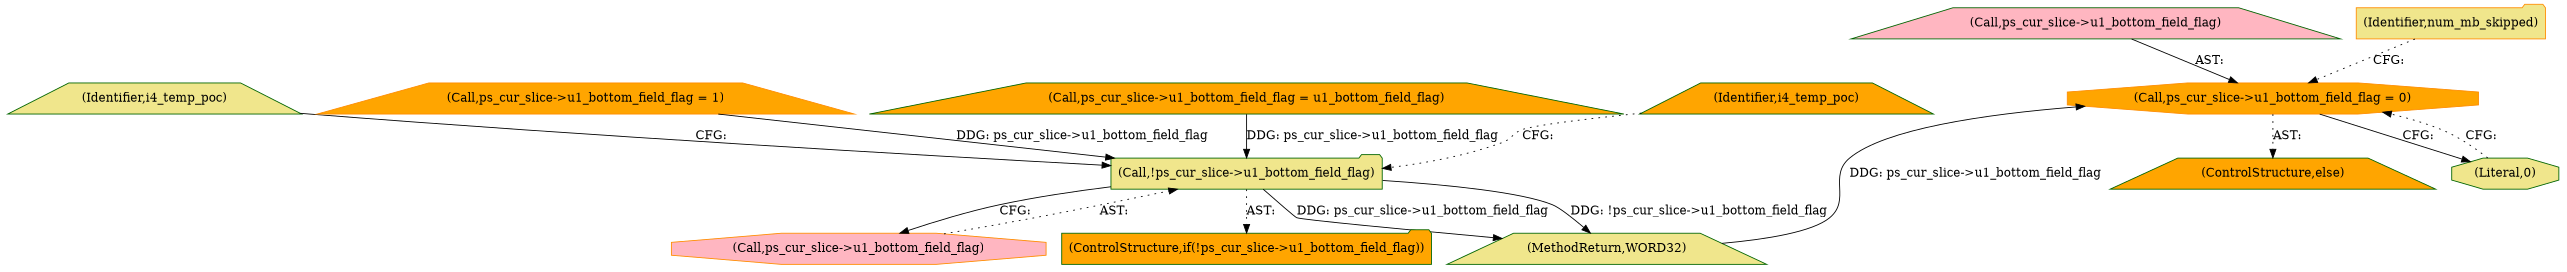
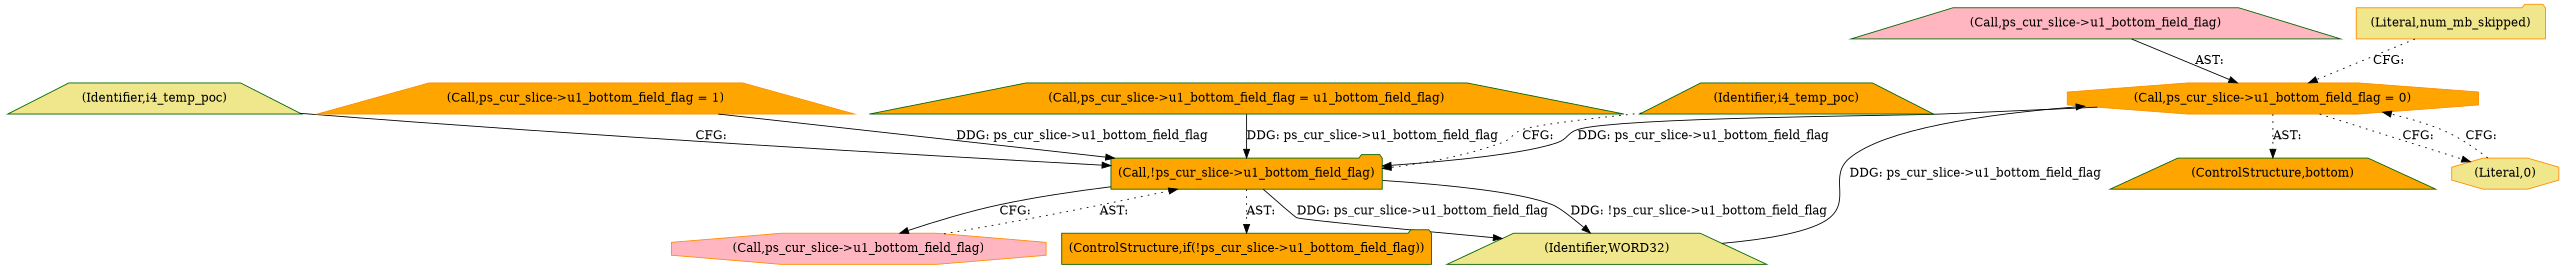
node "(Identifier,num_mb_skipped)": label "(Identifier,num_mb_skipped)" -> "(Literal,num_mb_skipped)"
edge "(Call,ps_cur_slice->u1_bottom_field_flag = 0)" -> "(Call,!ps_cur_slice->u1_bottom_field_flag)": added, label "DDG: ps_cur_slice->u1_bottom_field_flag"
edge "(Call,ps_cur_slice->u1_bottom_field_flag = 0)" -> "(Literal,0)": style solid -> dotted
node "(Call,!ps_cur_slice->u1_bottom_field_flag)": fillcolor khaki -> orange
node "(ControlStructure,else)": label "(ControlStructure,else)" -> "(ControlStructure,bottom)"
node "(Literal,0)": color darkgreen -> darkorange
node "(MethodReturn,WORD32)": label "(MethodReturn,WORD32)" -> "(Identifier,WORD32)"
